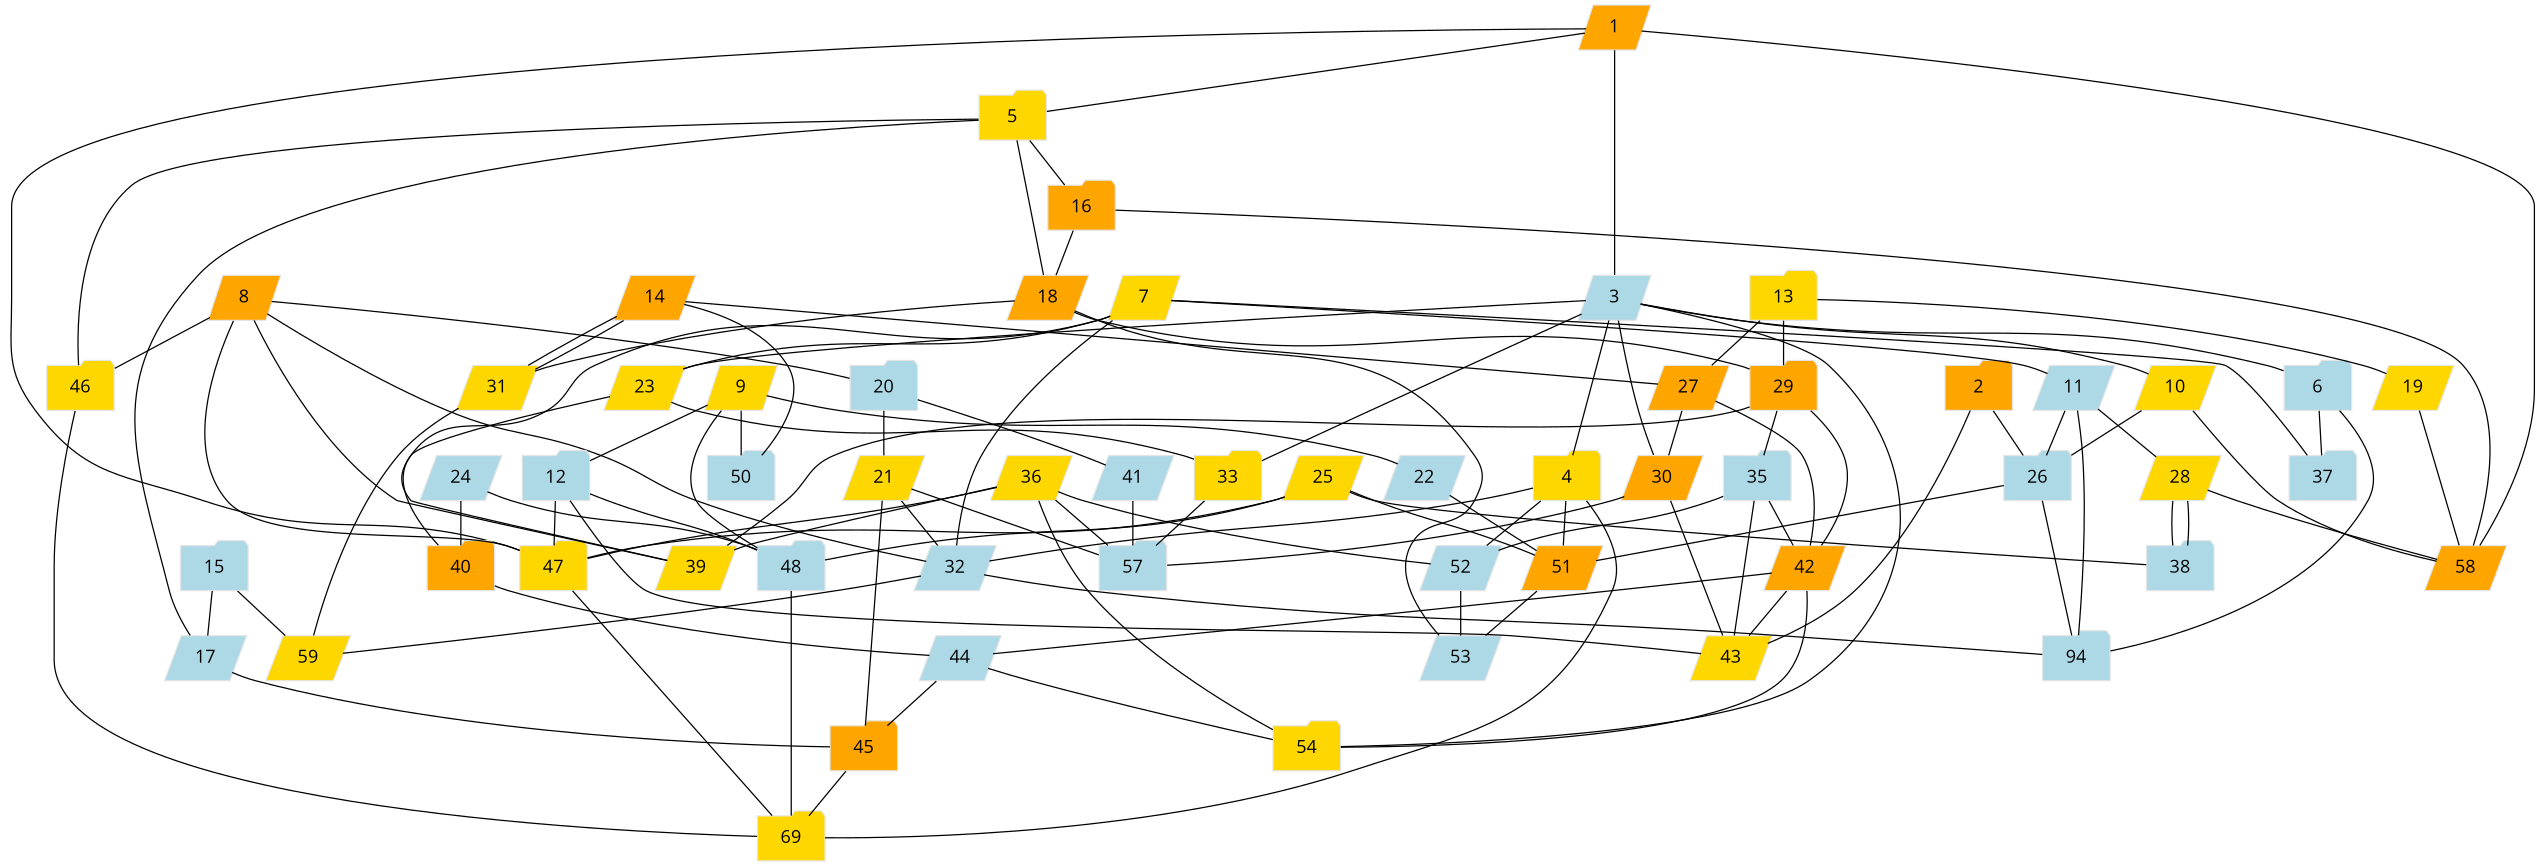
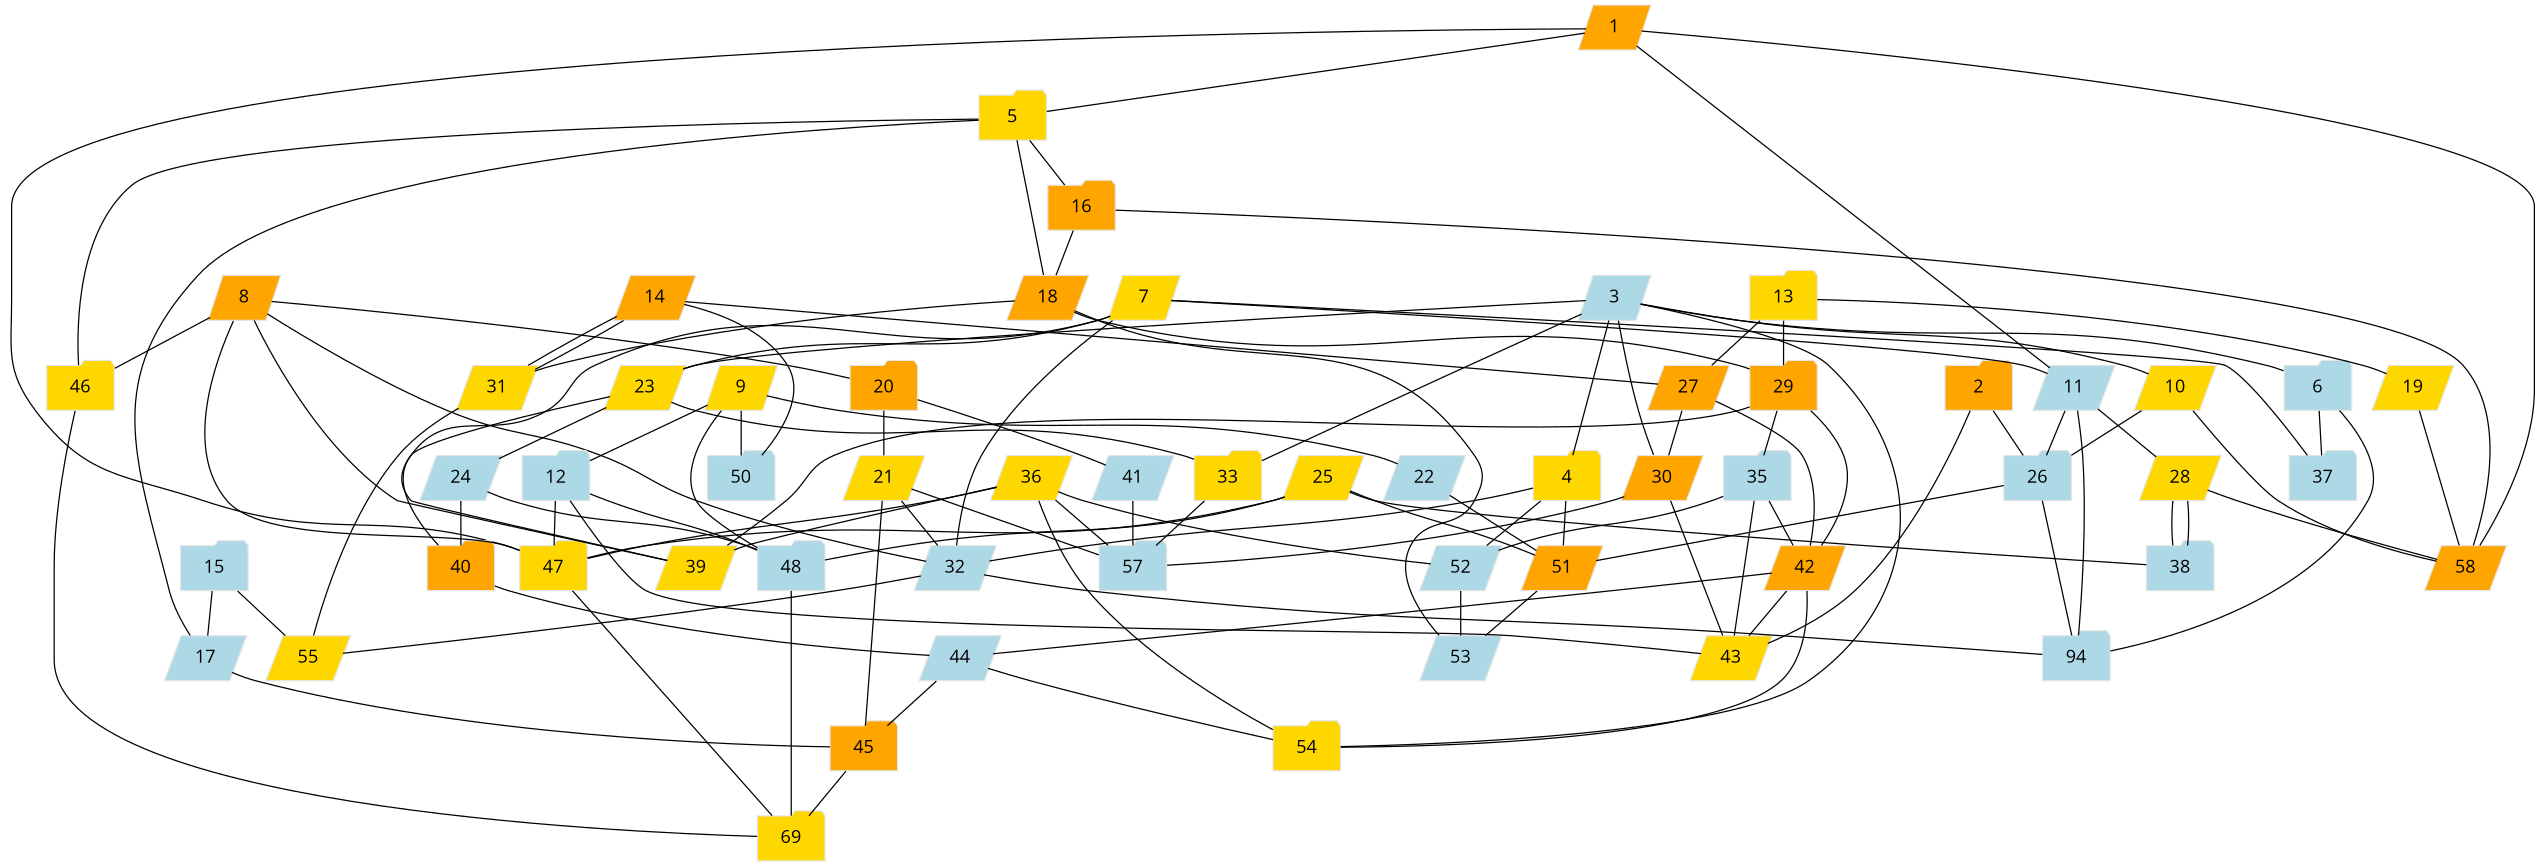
edge "1" -- "3": now "1" -- "11"
node "20": fillcolor lightblue -> orange
edge "23" -- "24": added
node "59": label "59" -> "55"
edge "4" -- "69": removed
